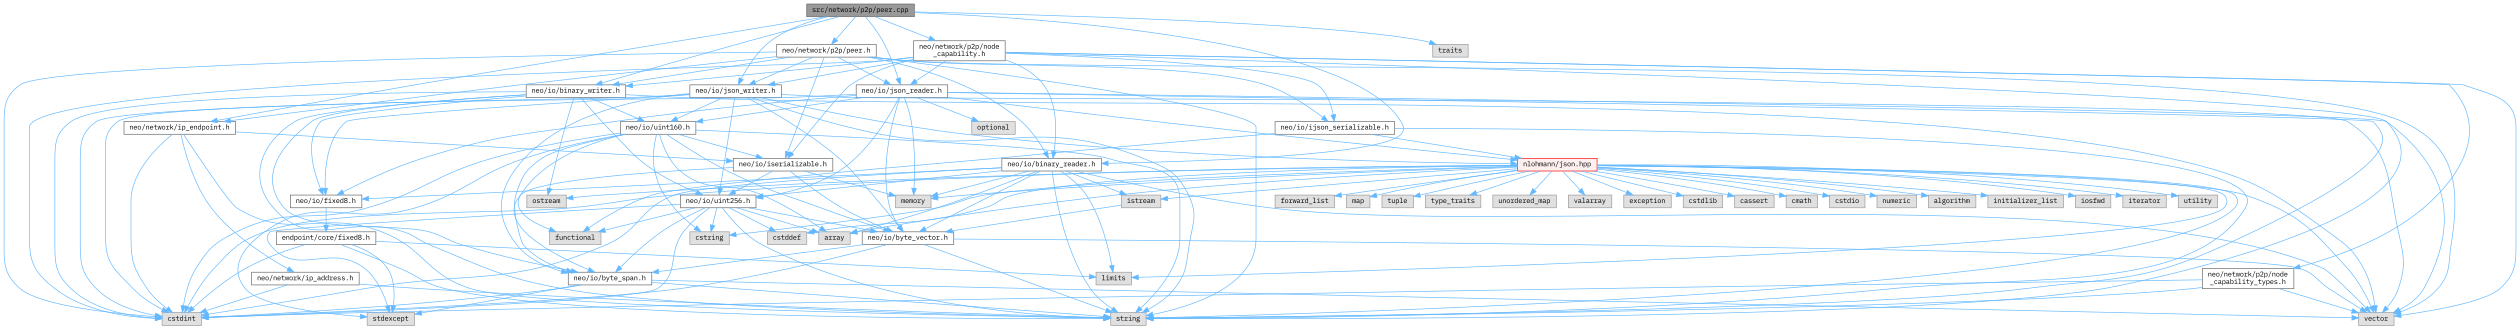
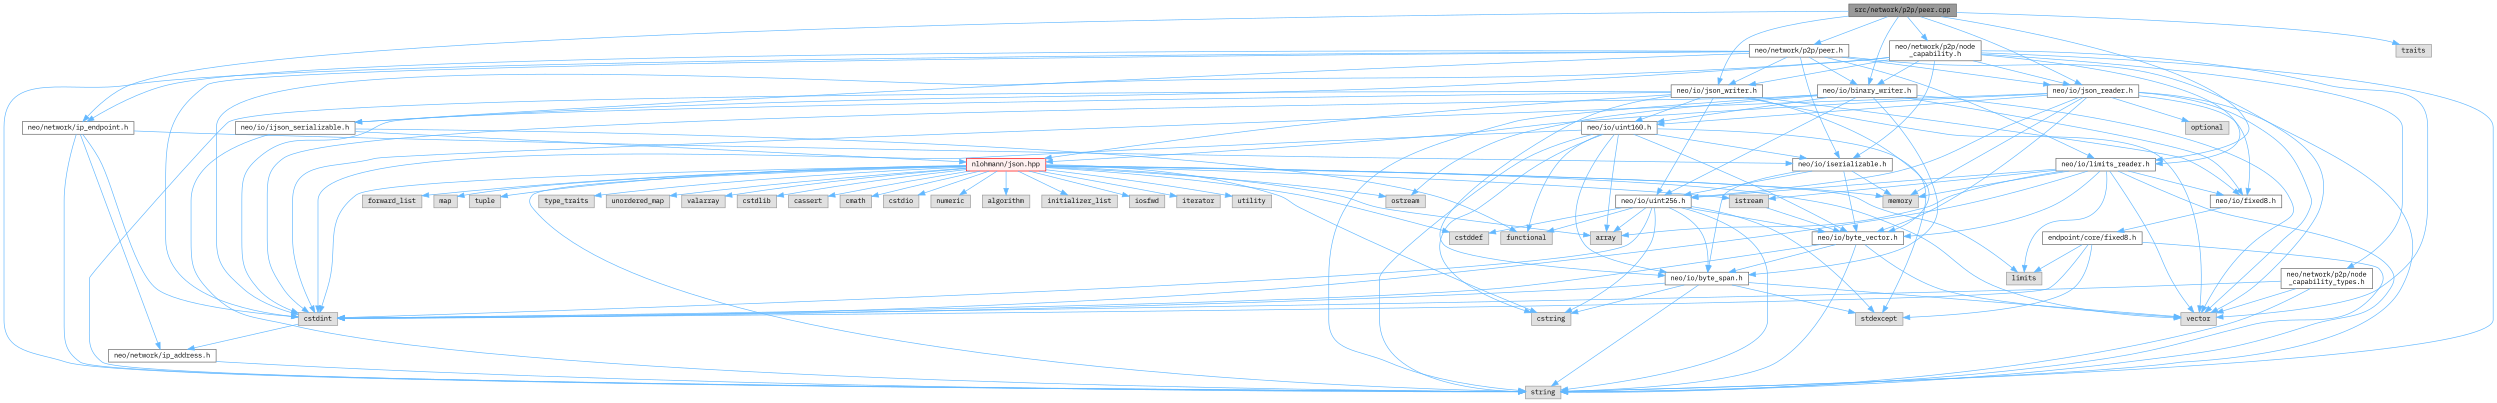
node "neo/io/binary_reader.h": label "neo/io/binary_reader.h" -> "neo/io/limits_reader.h"
node "exception": removed
edge "neo/io/byte_span.h" -> "cstring": added
edge "neo/network/ip_address.h" -> "cstdint": reversed
